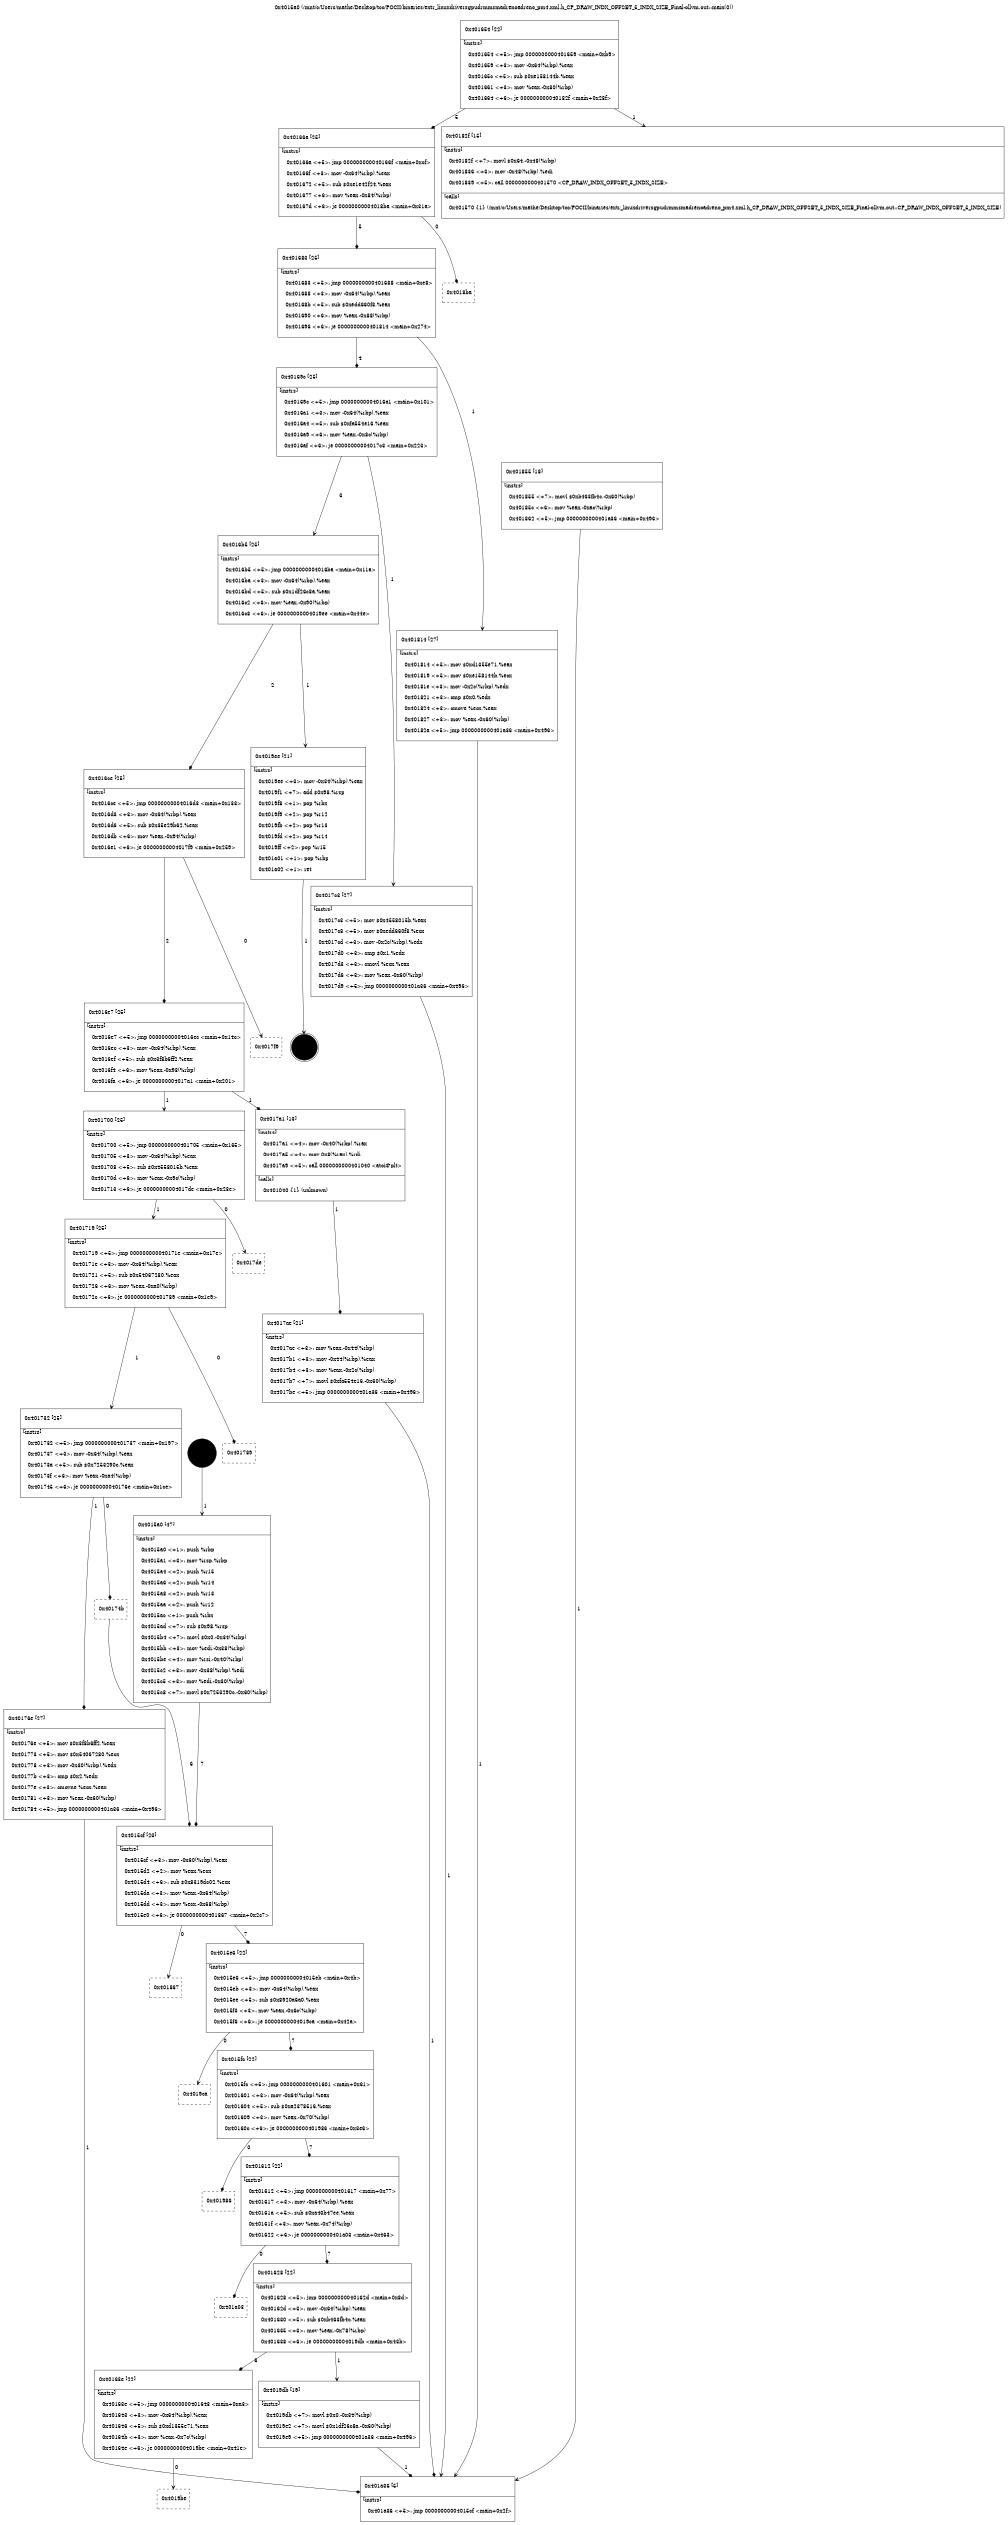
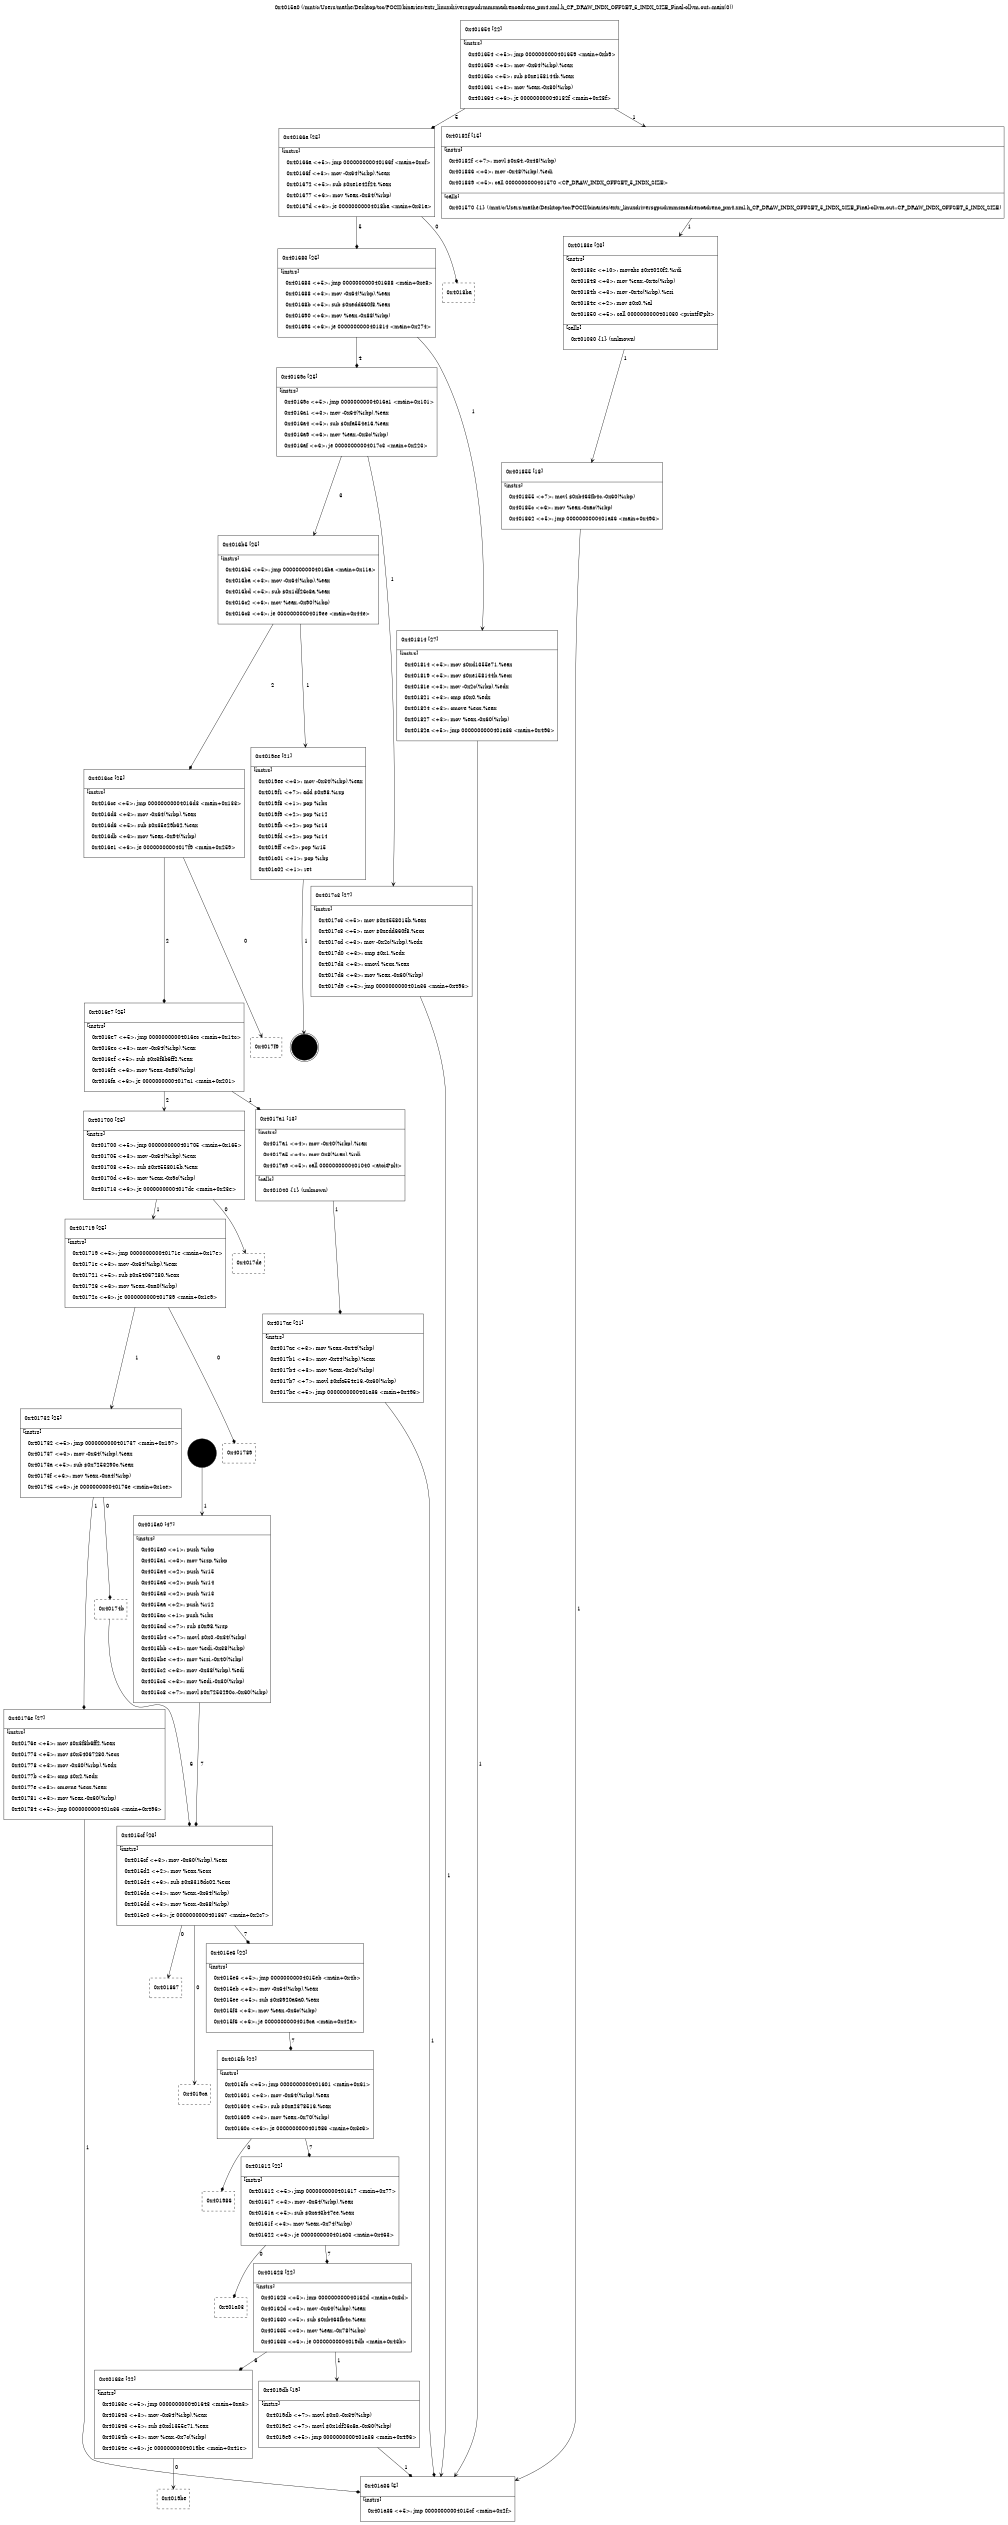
node "0x40183e [23]": added
edge "0x4016e7 [25]" -> "0x401700 [25]": label " 1" -> " 2"
edge "0x4015e6 [22]" -> "0x4019ca": now "0x4015cf [23]" -> "0x4019ca"
